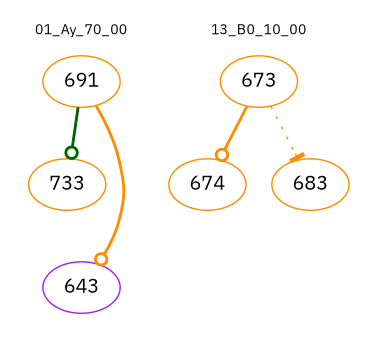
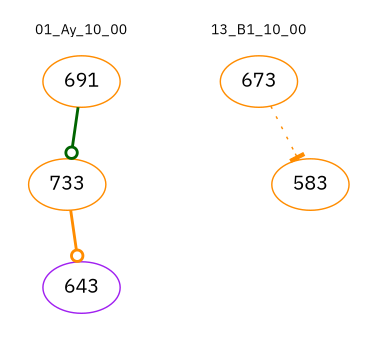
cluster "01_Ay_70_00": label "01_Ay_70_00" -> "01_Ay_10_00"
cluster "13_B0_10_00": label "13_B0_10_00" -> "13_B1_10_00"
edge "691" -> "643": now "733" -> "643"
node "674": removed
node "683": label "683" -> "583"
